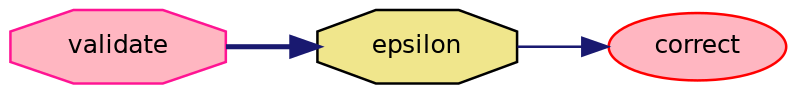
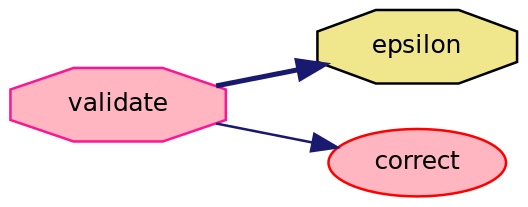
edge "epsilon" -> "correct": now "validate" -> "correct"
